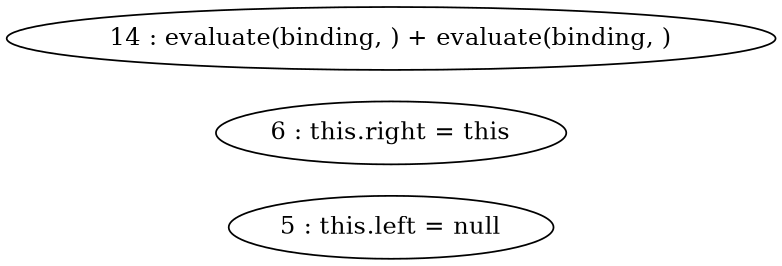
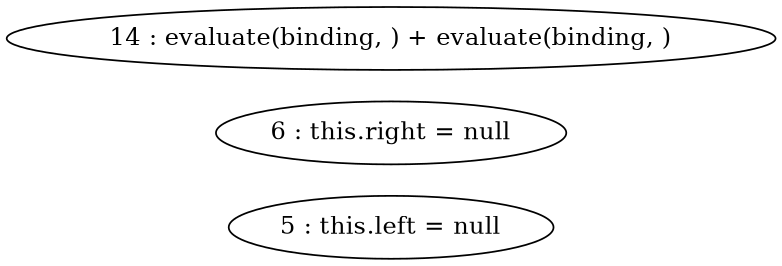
node "6 : this.right = this": label "6 : this.right = this" -> "6 : this.right = null"
